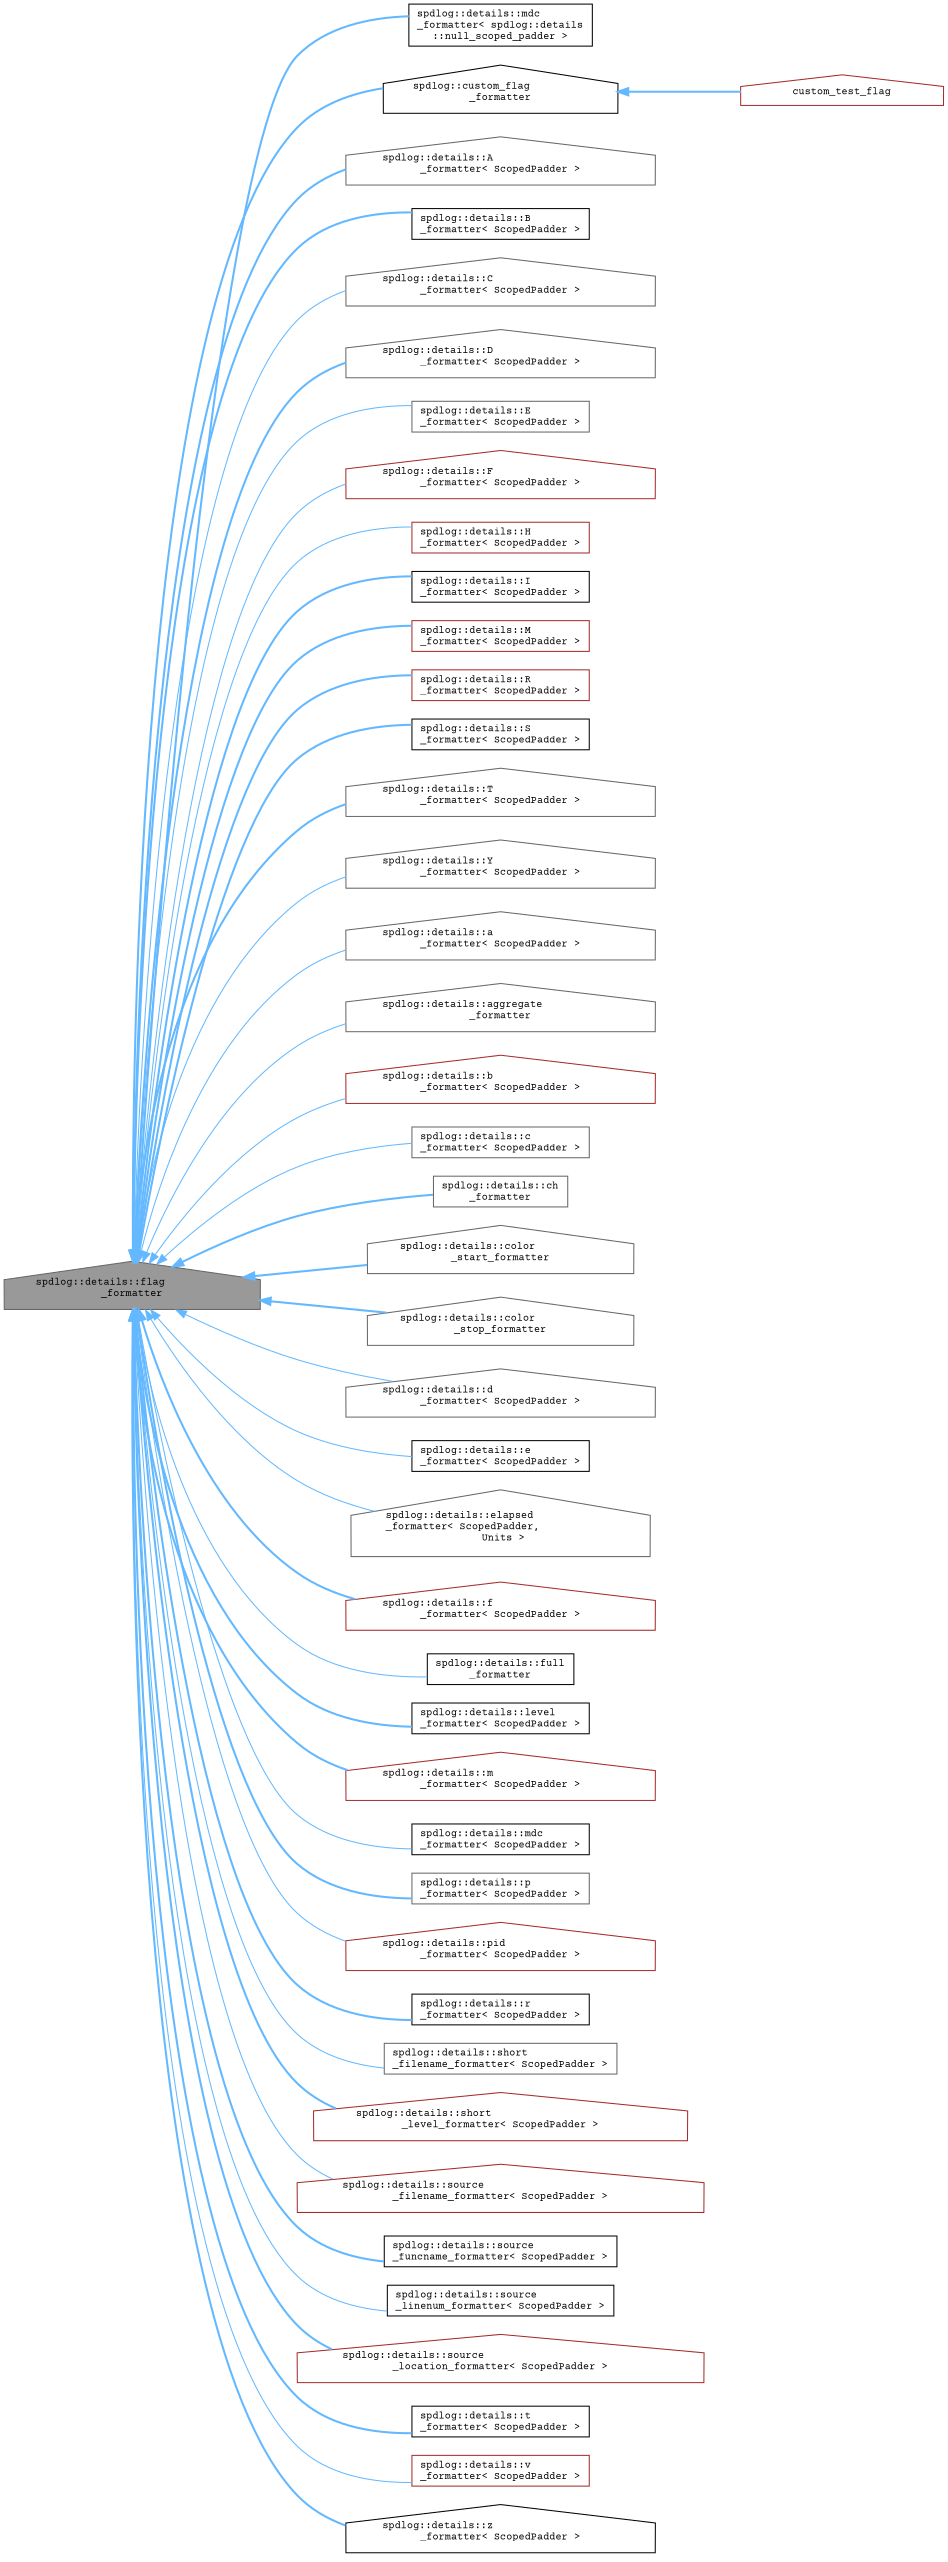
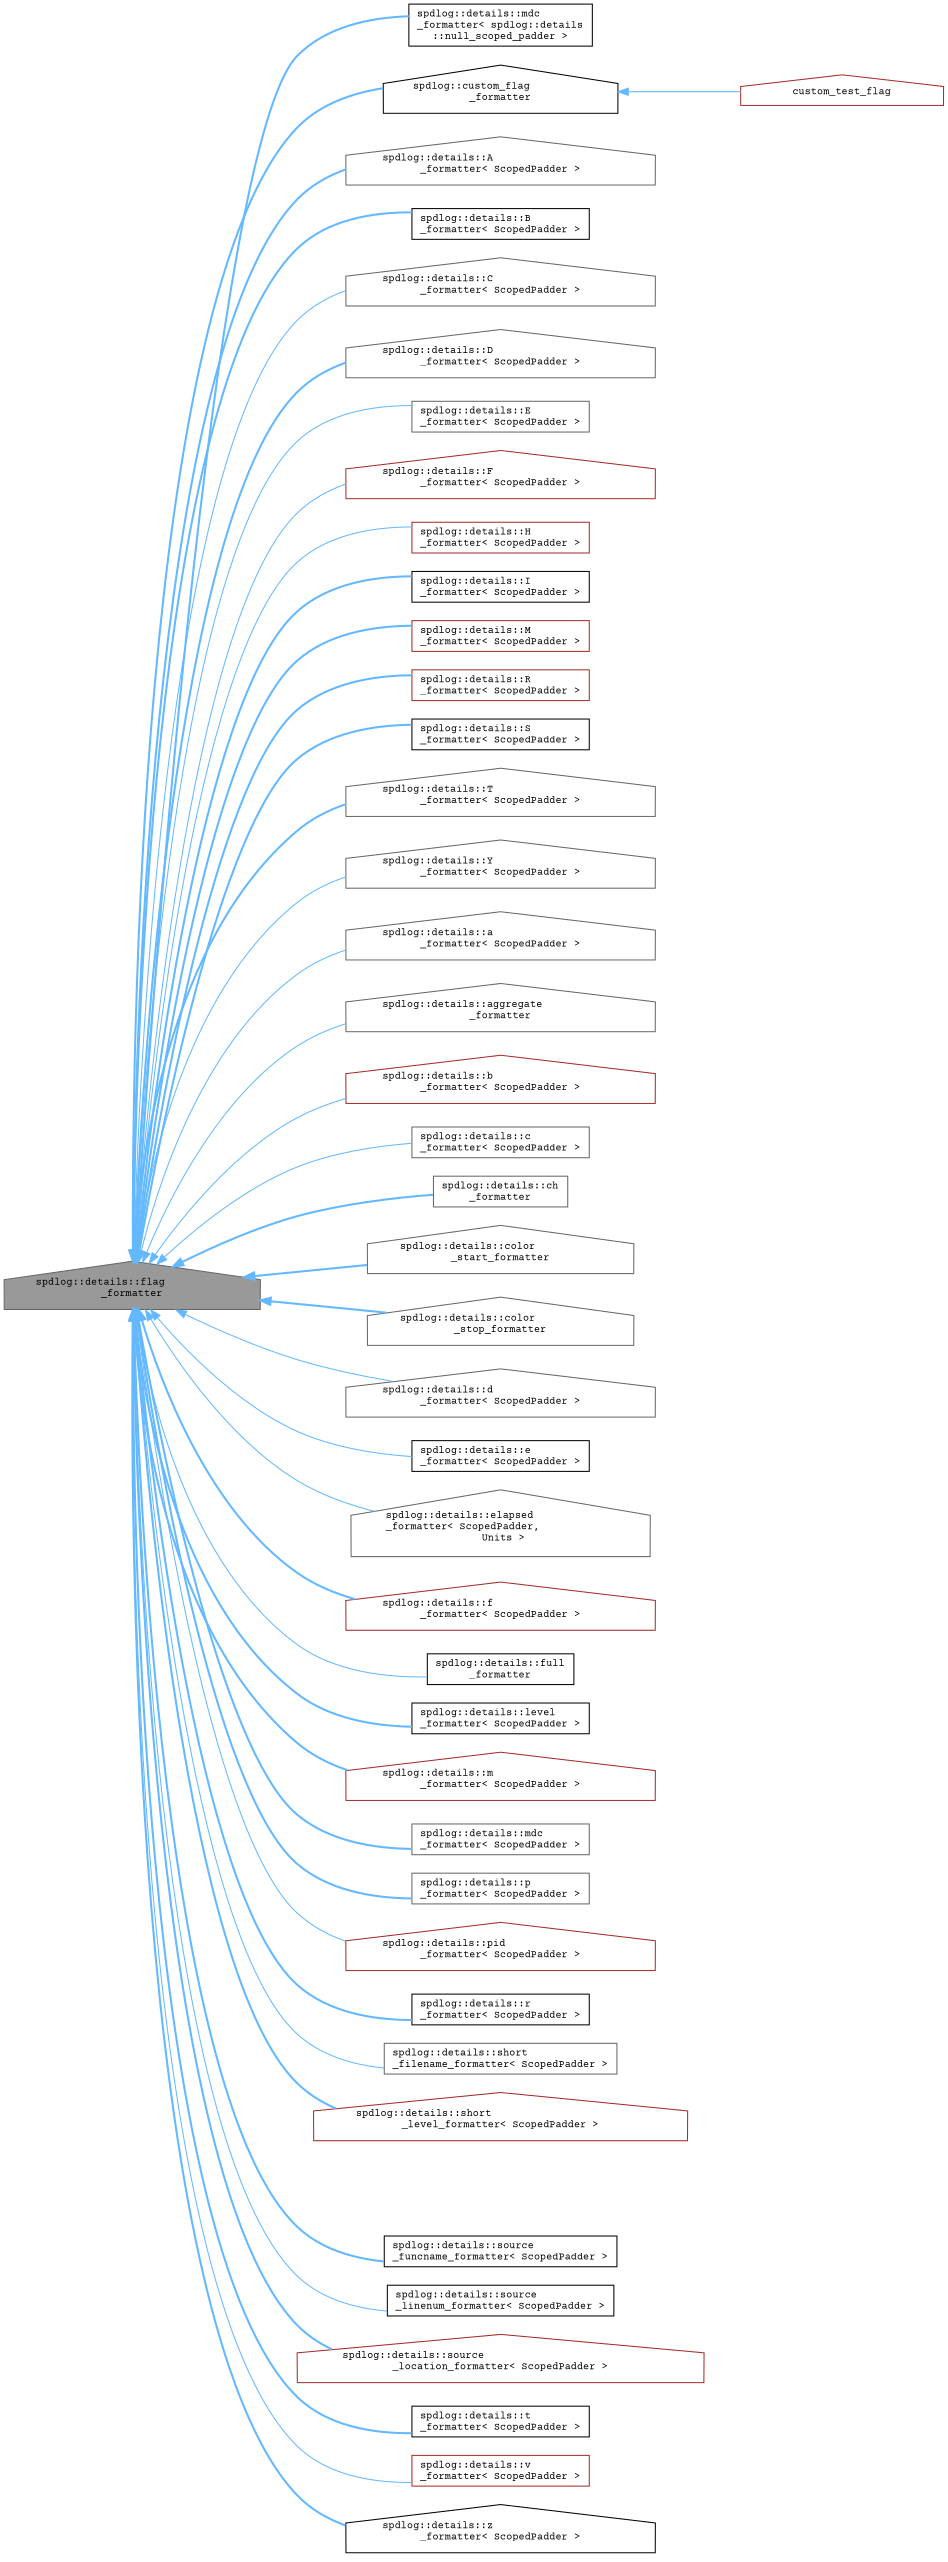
edge "custom_test_flag" -> "spdlog::custom_flag _formatter": style bold -> solid
edge "spdlog::details::mdc _formatter< ScopedPadder >" -> "spdlog::details::flag _formatter": style solid -> bold
node "spdlog::details::mdc _formatter< ScopedPadder >": color black -> gray40
node "spdlog::details::source _filename_formatter< ScopedPadder >": removed
